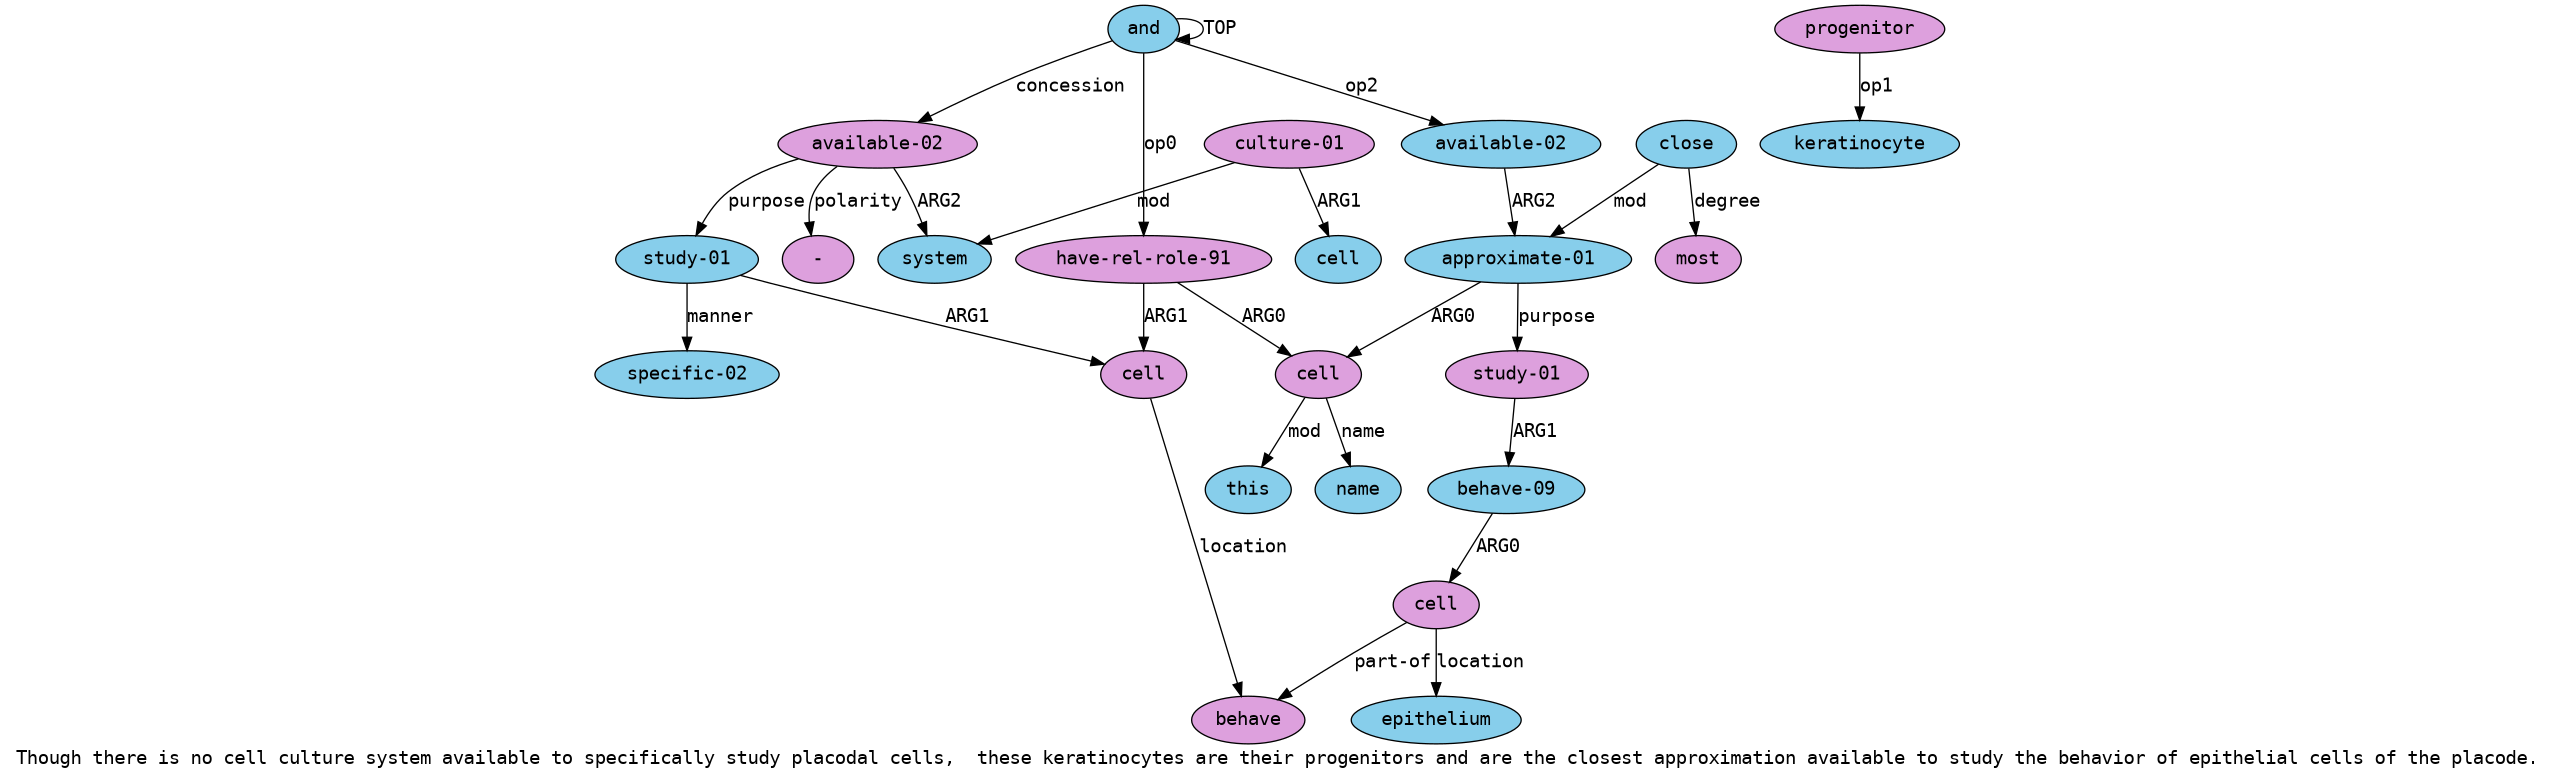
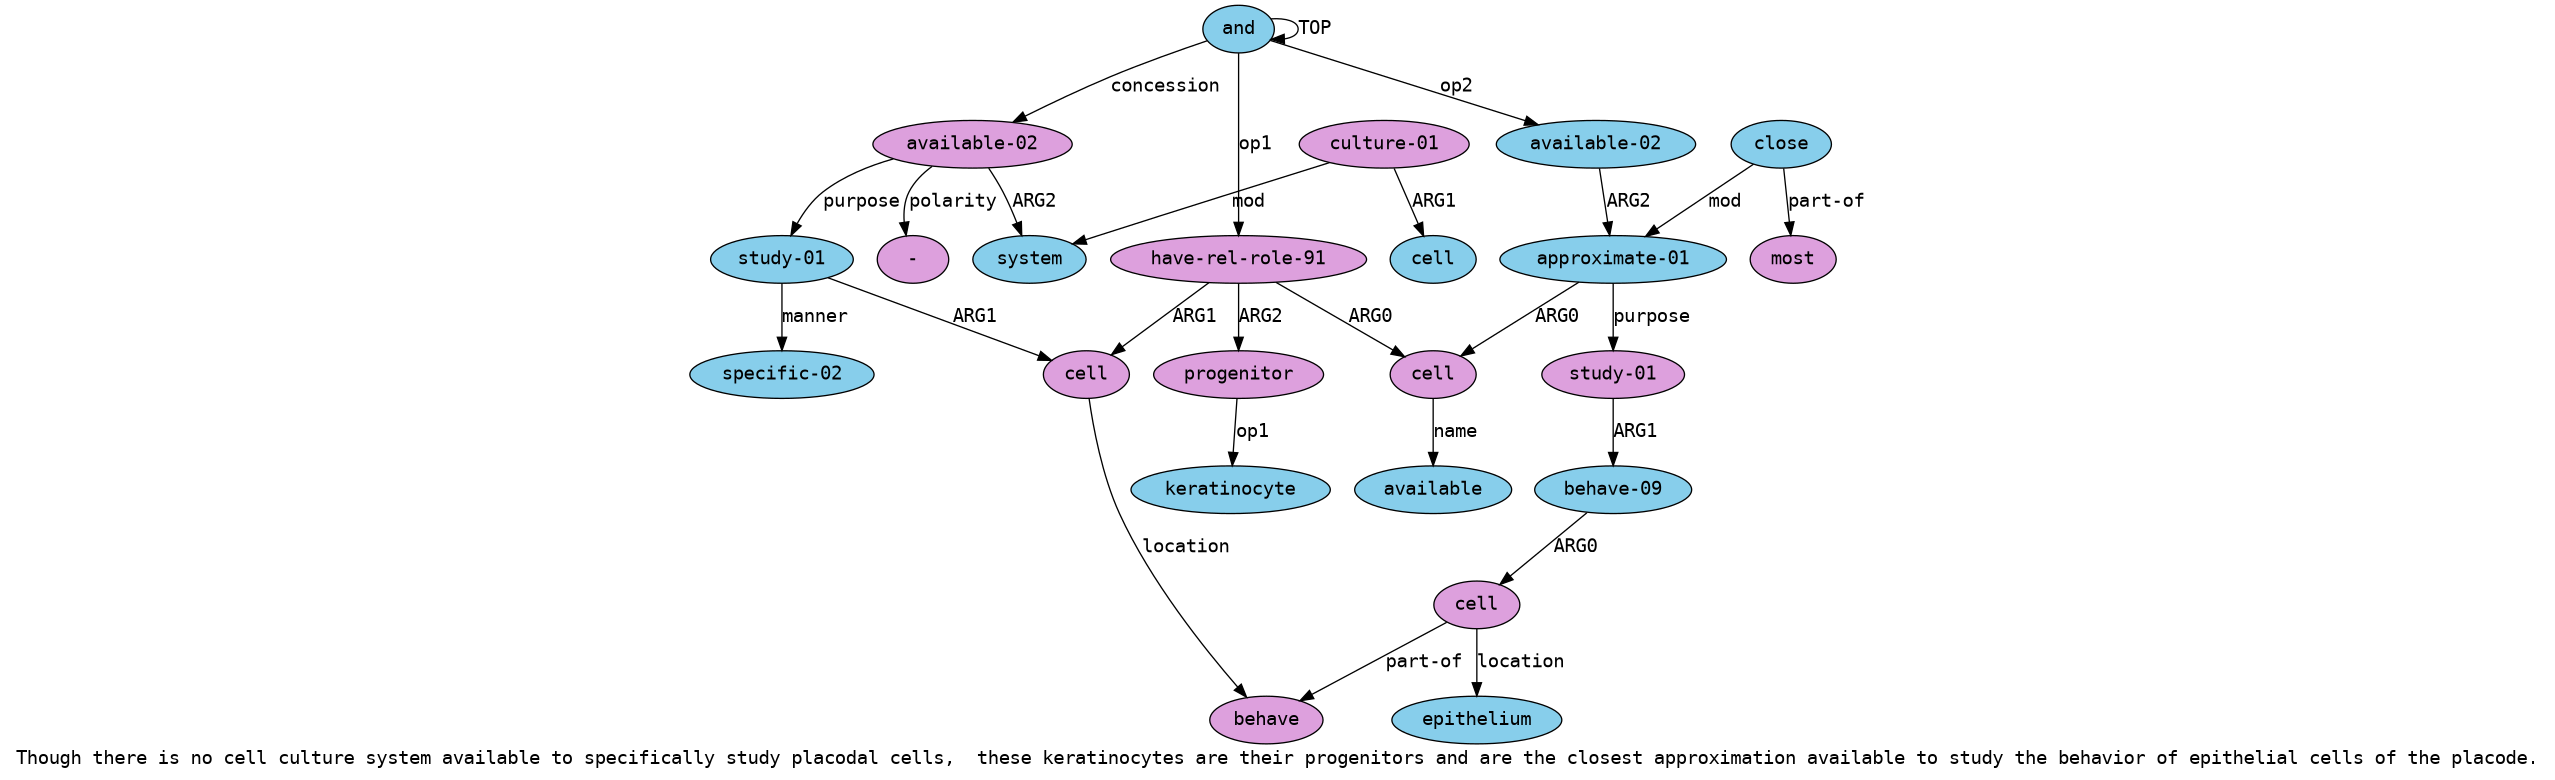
edge "and" -> "have-rel-role-91": label "op0" -> "op1"
edge "close" -> "most": label "degree" -> "part-of"
edge "have-rel-role-91" -> "progenitor": added, label "ARG2"
node "this": removed
node "name": label "name" -> "available"
